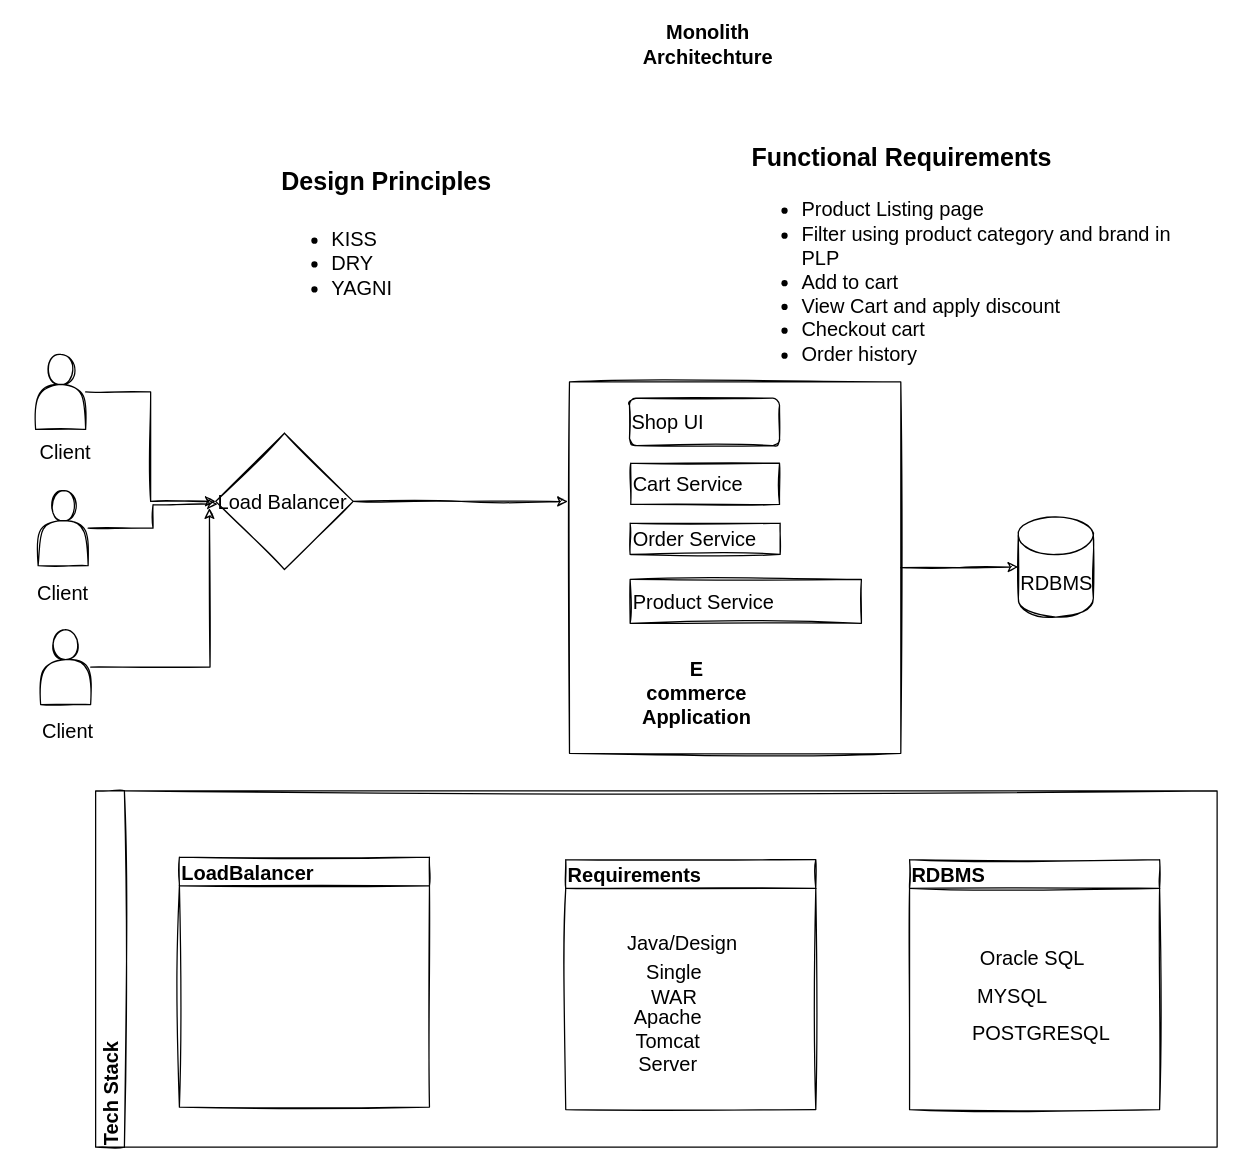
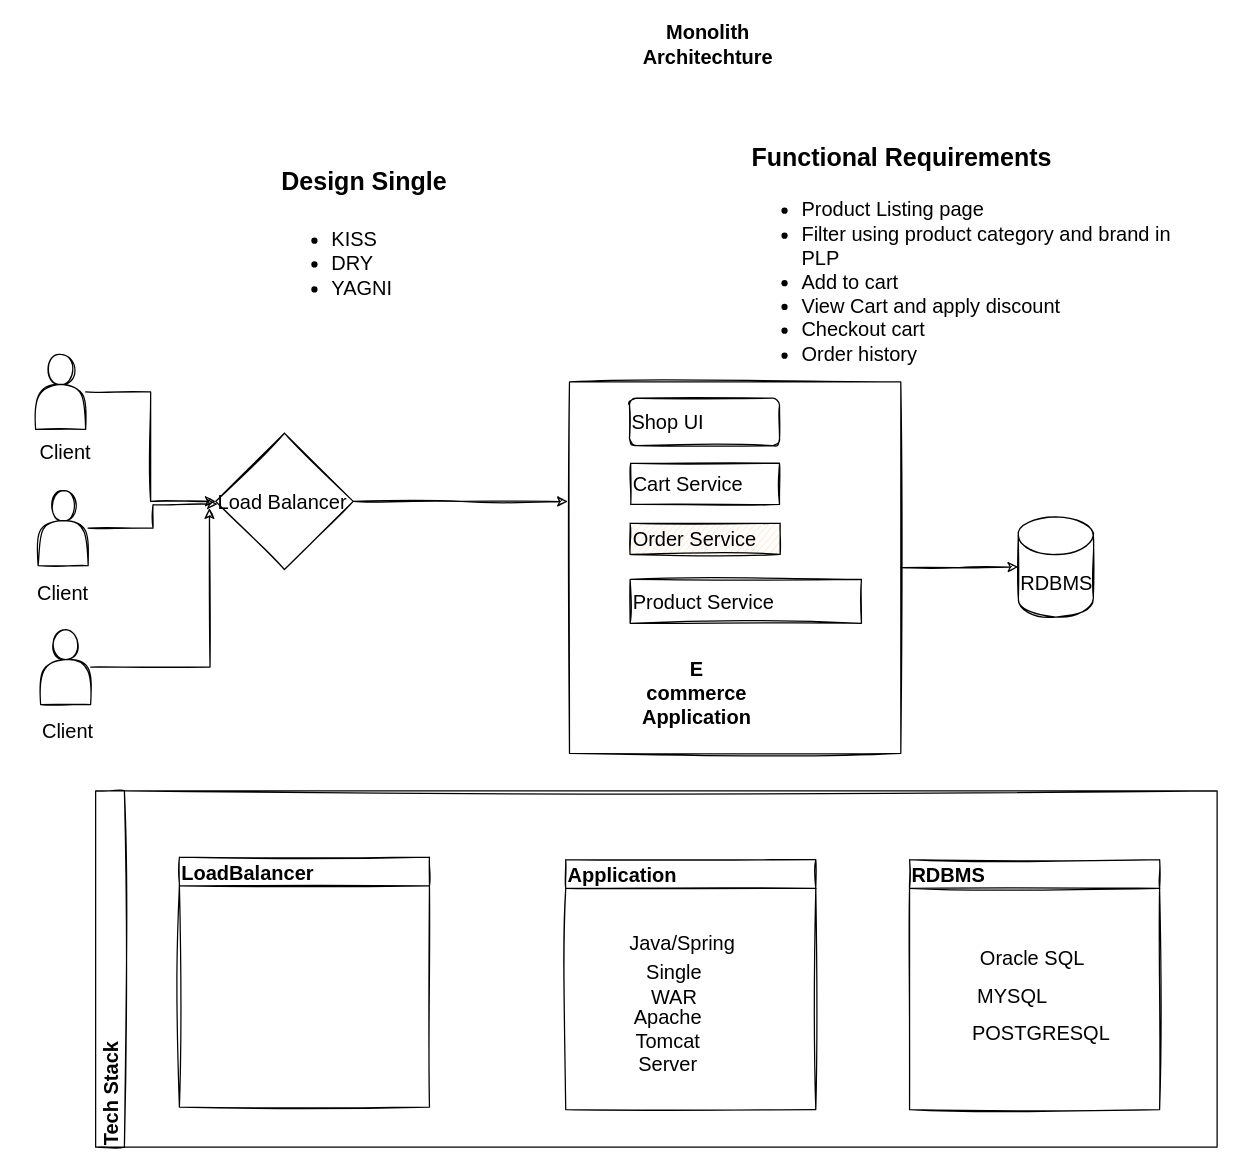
node "Design Principles KISS DRY YAGNI": label "Design Principles KISS DRY YAGNI" -> "Design Single KISS DRY YAGNI"
node "Order Service": fillcolor #ffffff -> #ffe6cc
node "Requirements": label "Requirements" -> "Application"
node "Java/Design": label "Java/Design" -> "Java/Spring"
